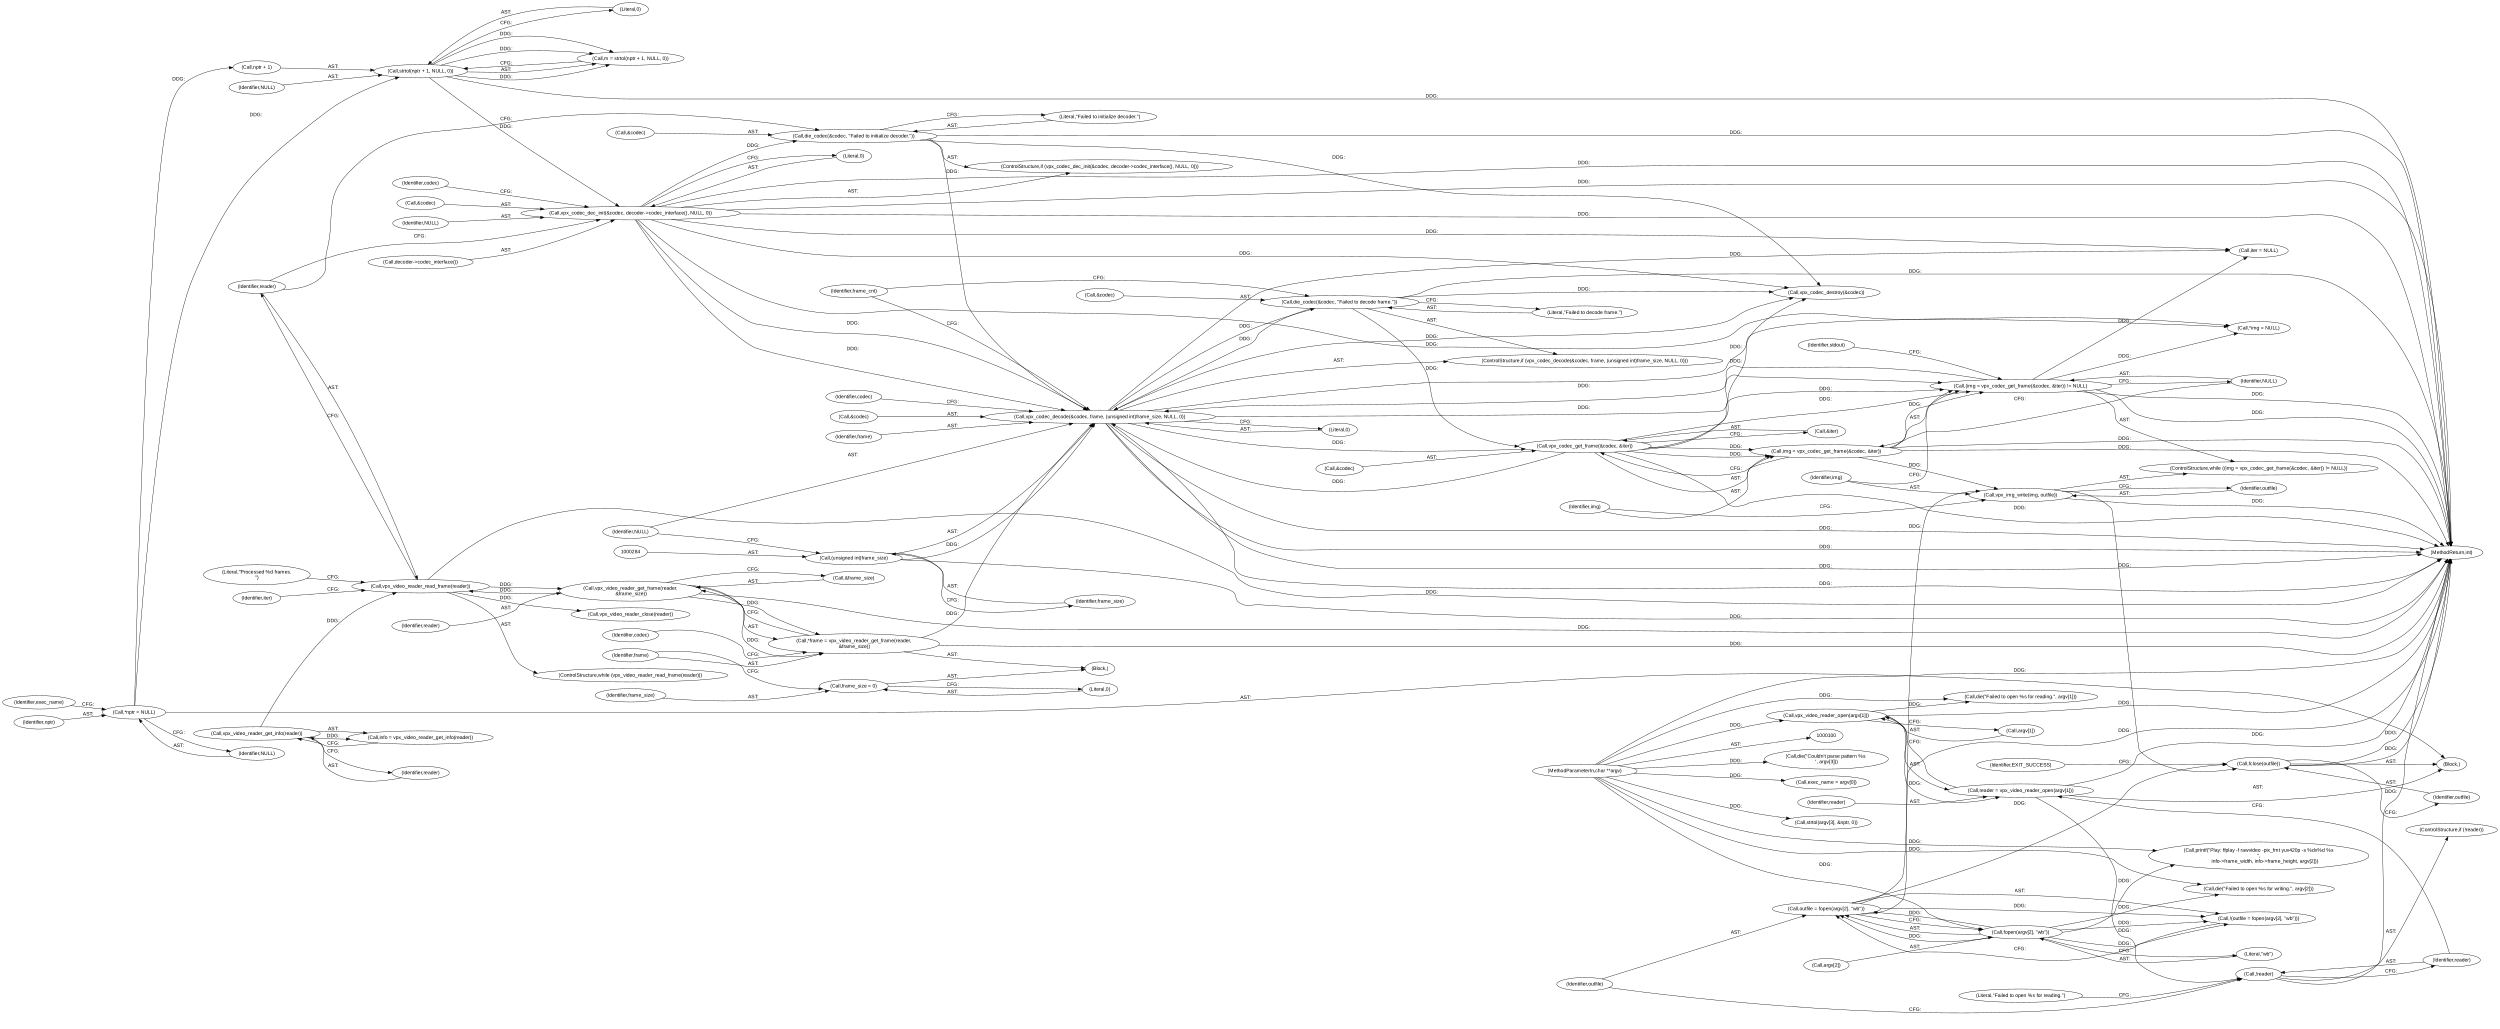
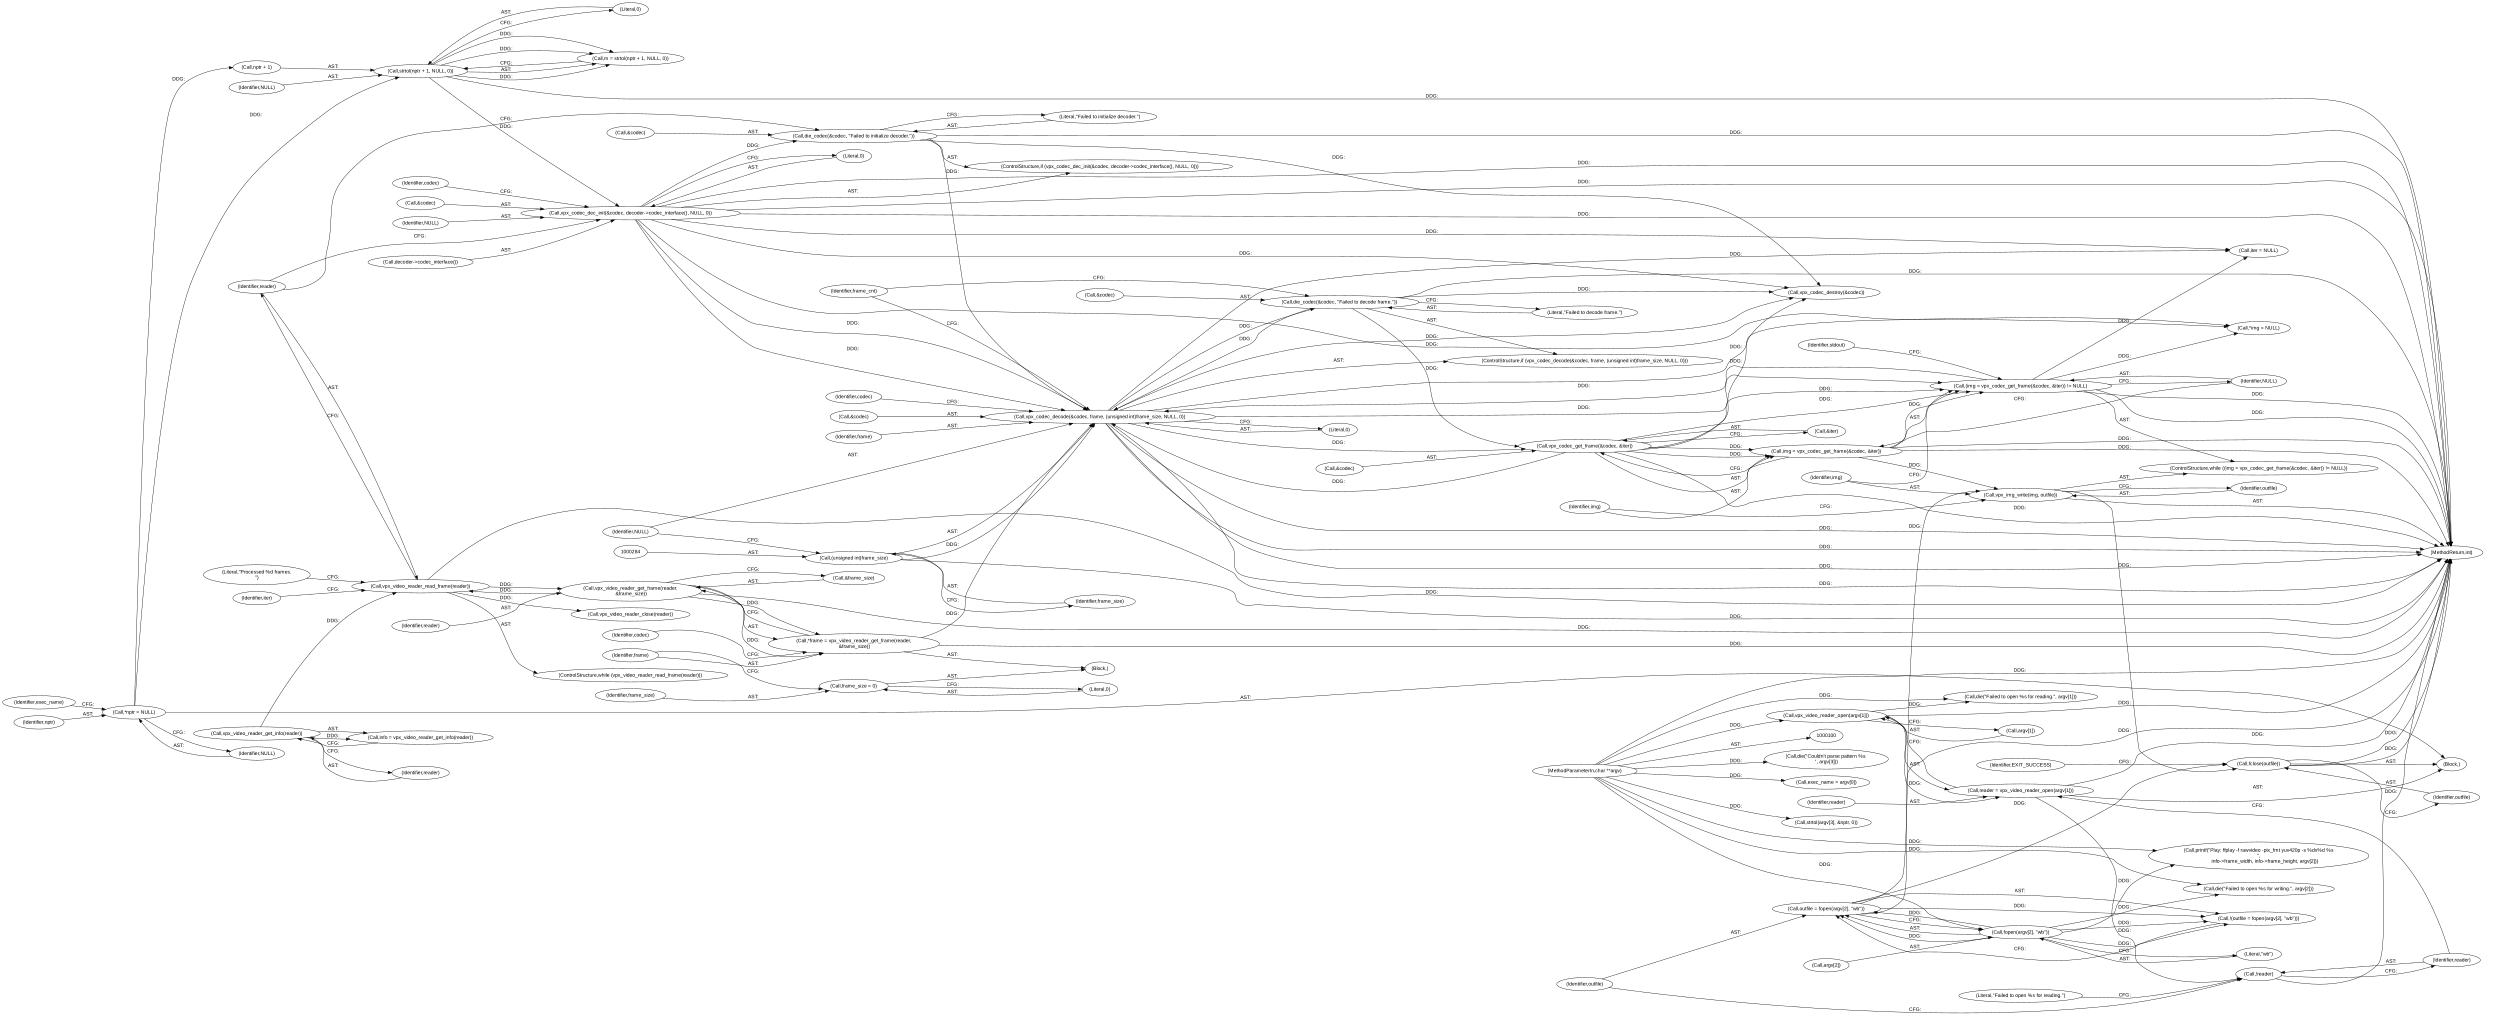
edge "(Call,vpx_img_write(img, outfile))" -> "(MethodReturn,int)": label "DDG: " -> "AST: "
node "(ControlStructure,if (!reader))": removed
